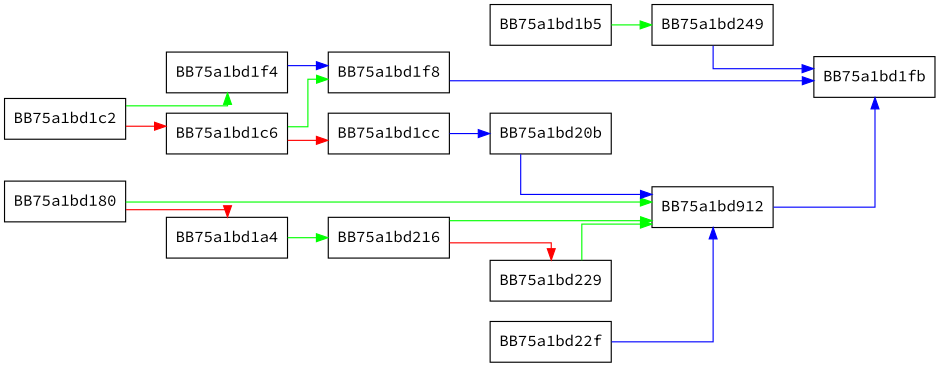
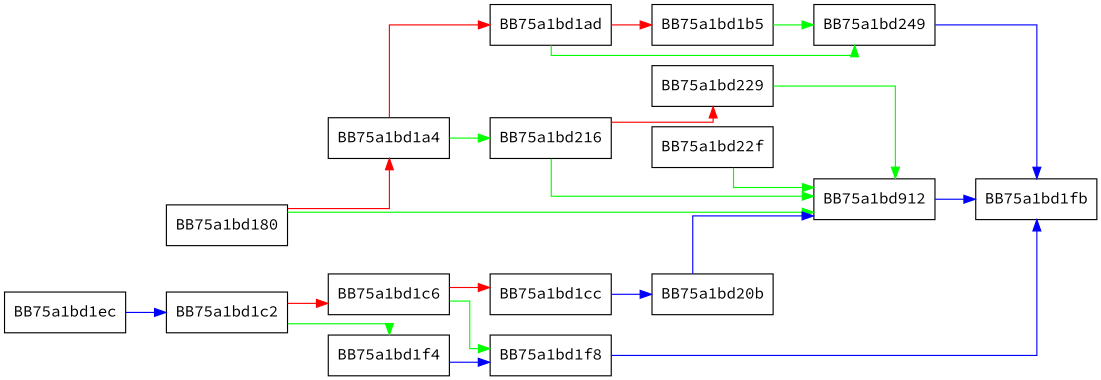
node "BB75a1bd1ad": added
node "BB75a1bd1ec": added
edge "BB75a1bd22f" -> "BB75a1bd912": color blue -> green
